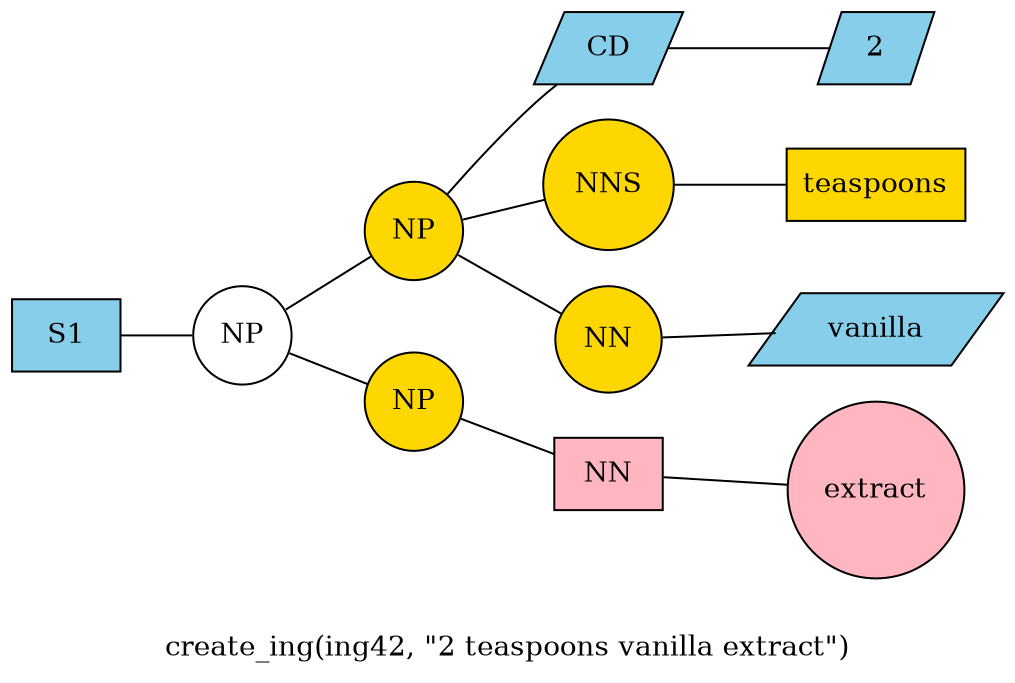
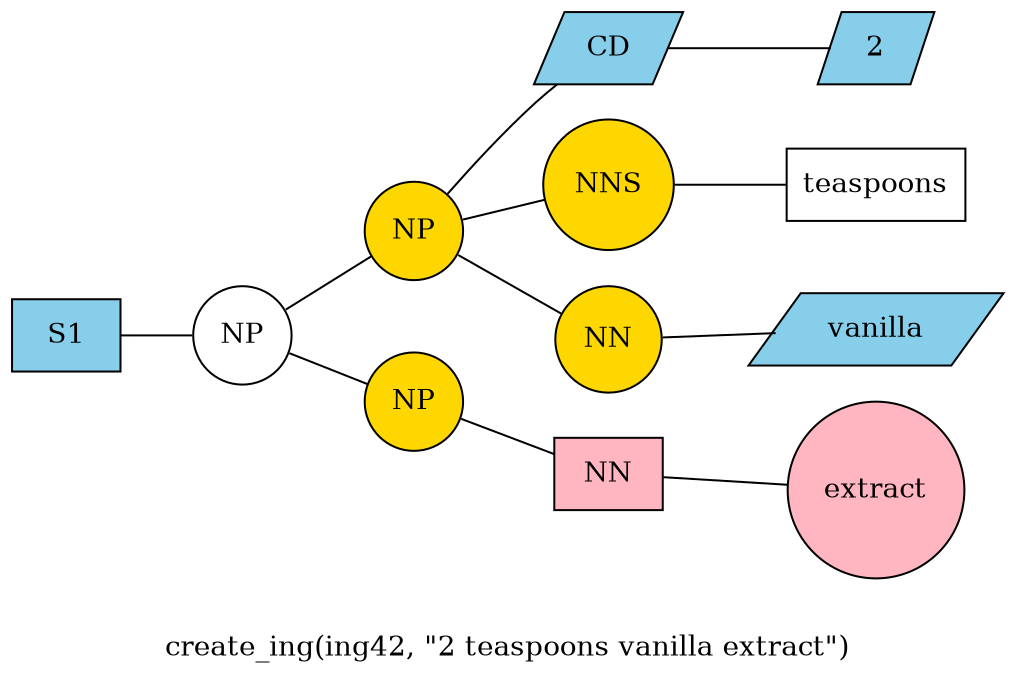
node "teaspoons": fillcolor gold -> white
